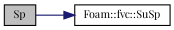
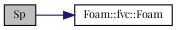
node "Foam::fvc::SuSp": label "Foam::fvc::SuSp" -> "Foam::fvc::Foam"
